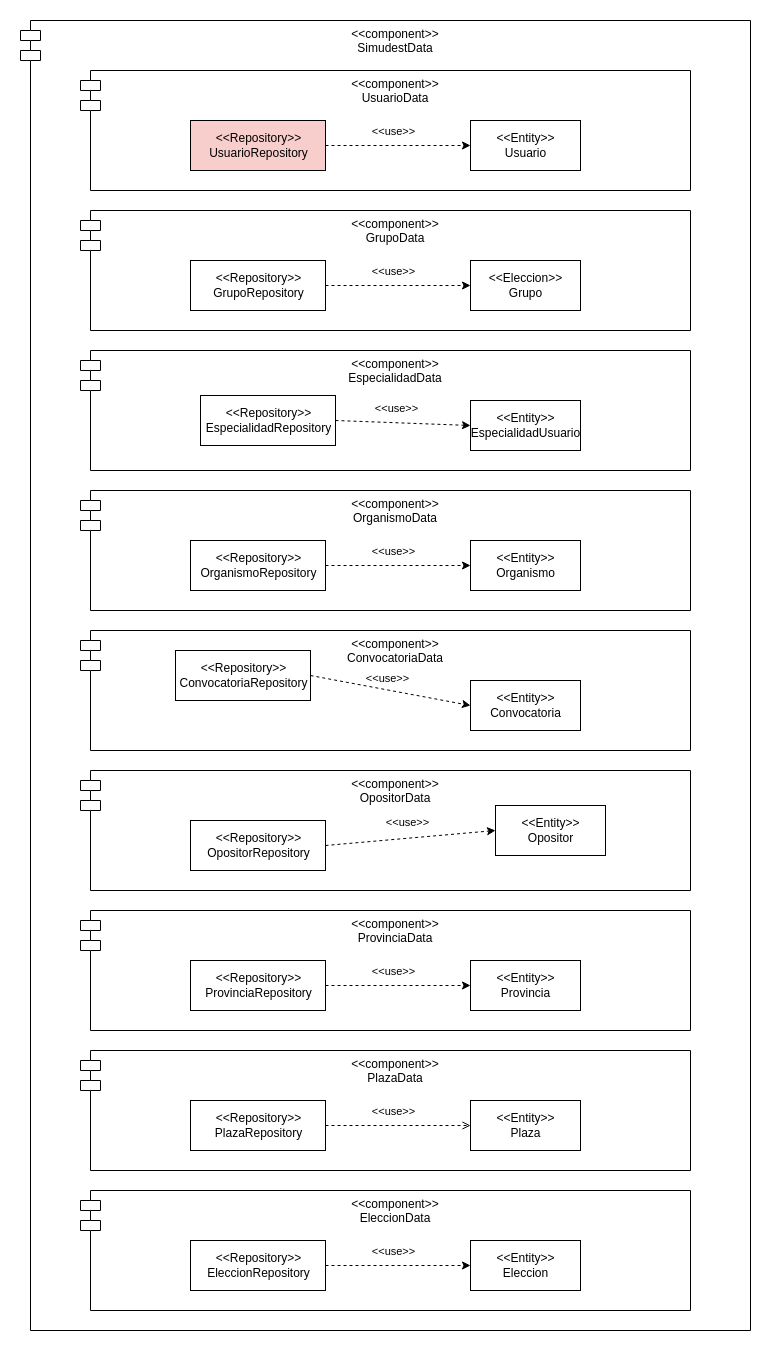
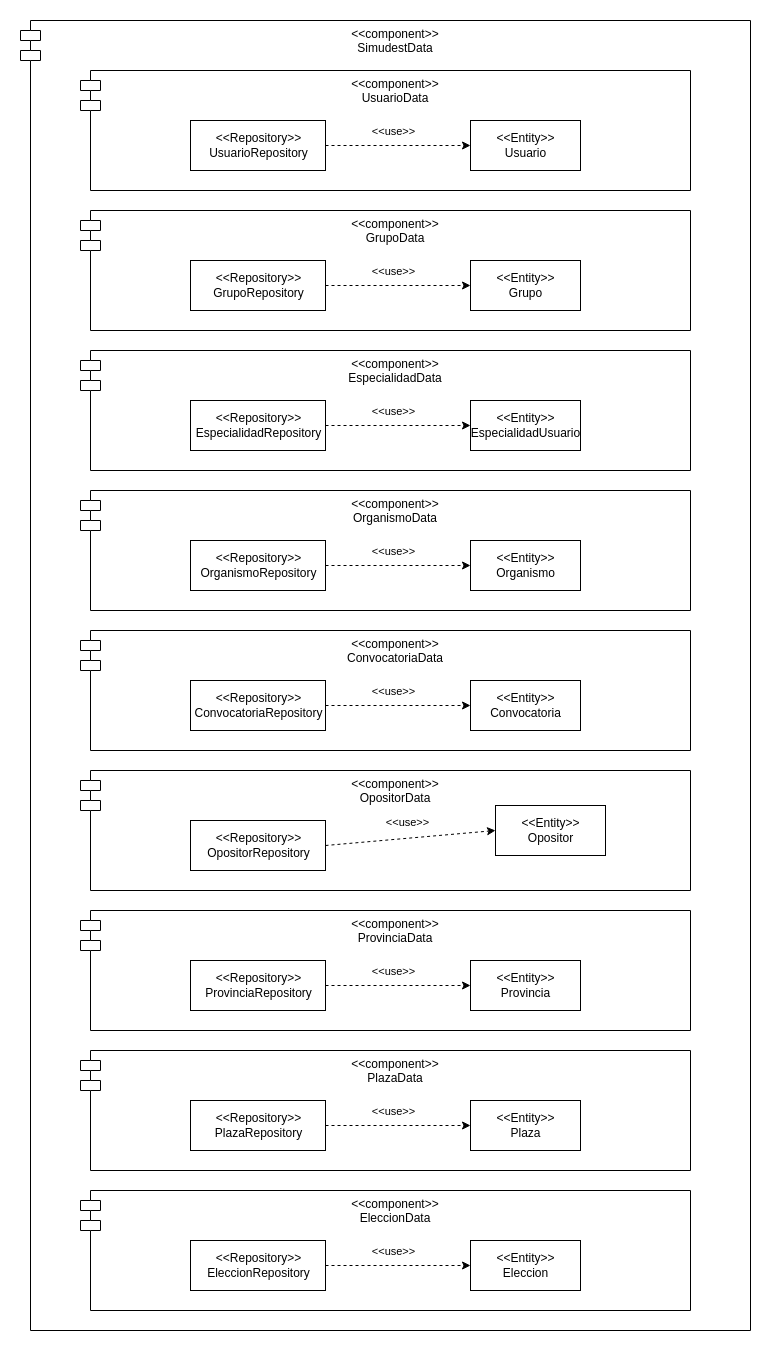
node "<<Repository>> UsuarioRepository": fillcolor #f8cecc -> #ffffff
node "<<Eleccion>> Grupo": label "<<Eleccion>> Grupo" -> "<<Entity>> Grupo"
node "<<Repository>> EspecialidadRepository": moved (268, 421) -> (258, 426)
node "<<Repository>> ConvocatoriaRepository": moved (243, 676) -> (258, 706)
edge "<<Repository>> PlazaRepository" -> "<<Entity>> Plaza": arrowhead open -> classic
